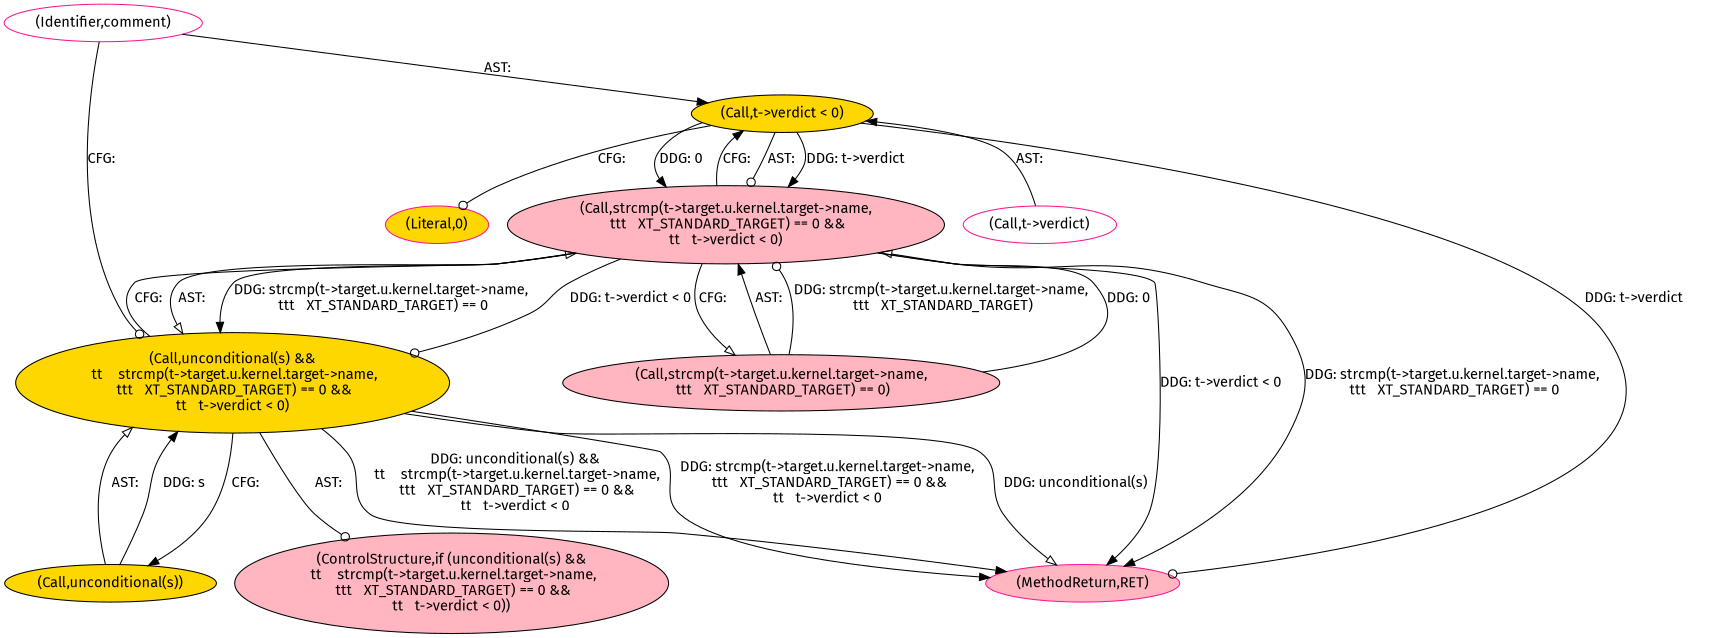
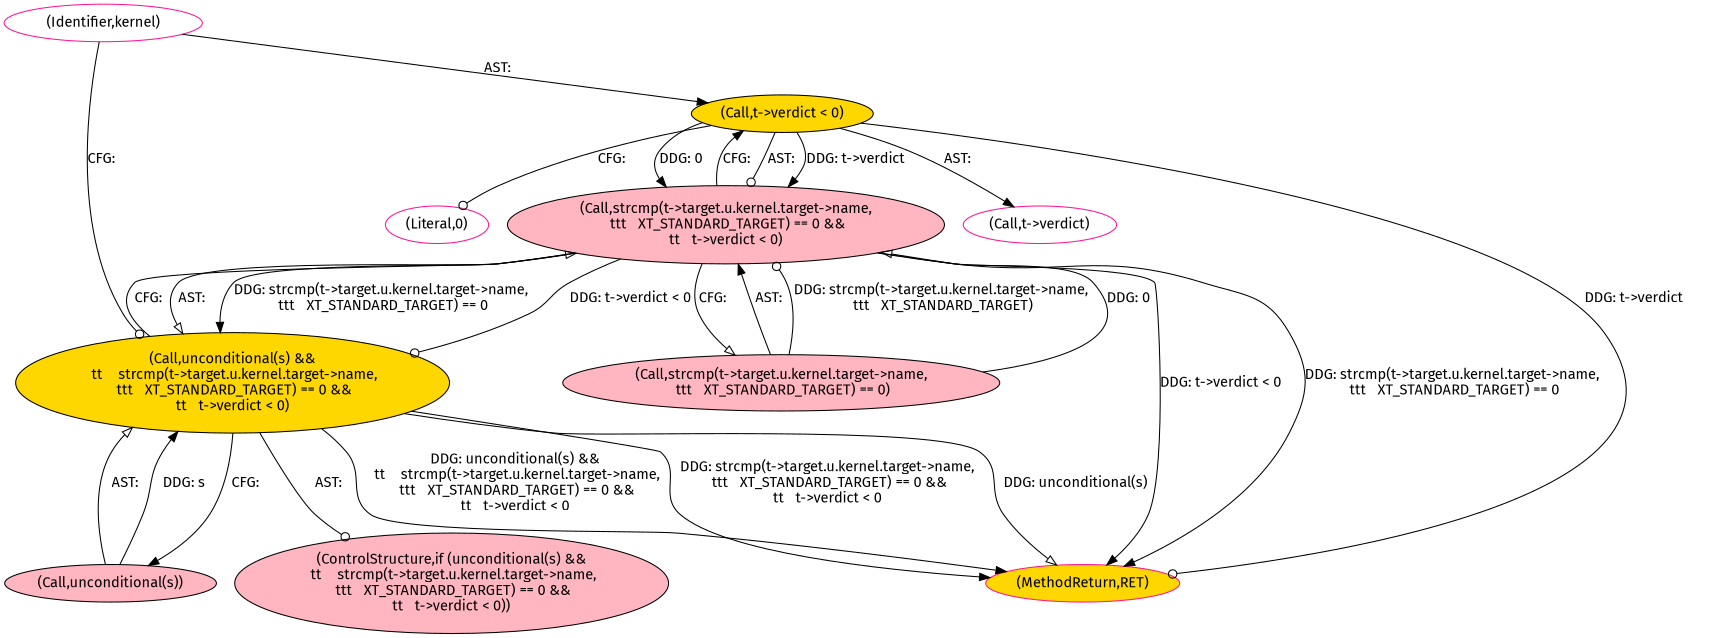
node "(Identifier,comment)": label "(Identifier,comment)" -> "(Identifier,kernel)"
edge "(Call,t->verdict)" -> "(Call,t->verdict < 0)": reversed
node "(Literal,0)": fillcolor gold -> white
node "(Call,unconditional(s))": fillcolor gold -> lightpink
node "(MethodReturn,RET)": fillcolor lightpink -> gold
